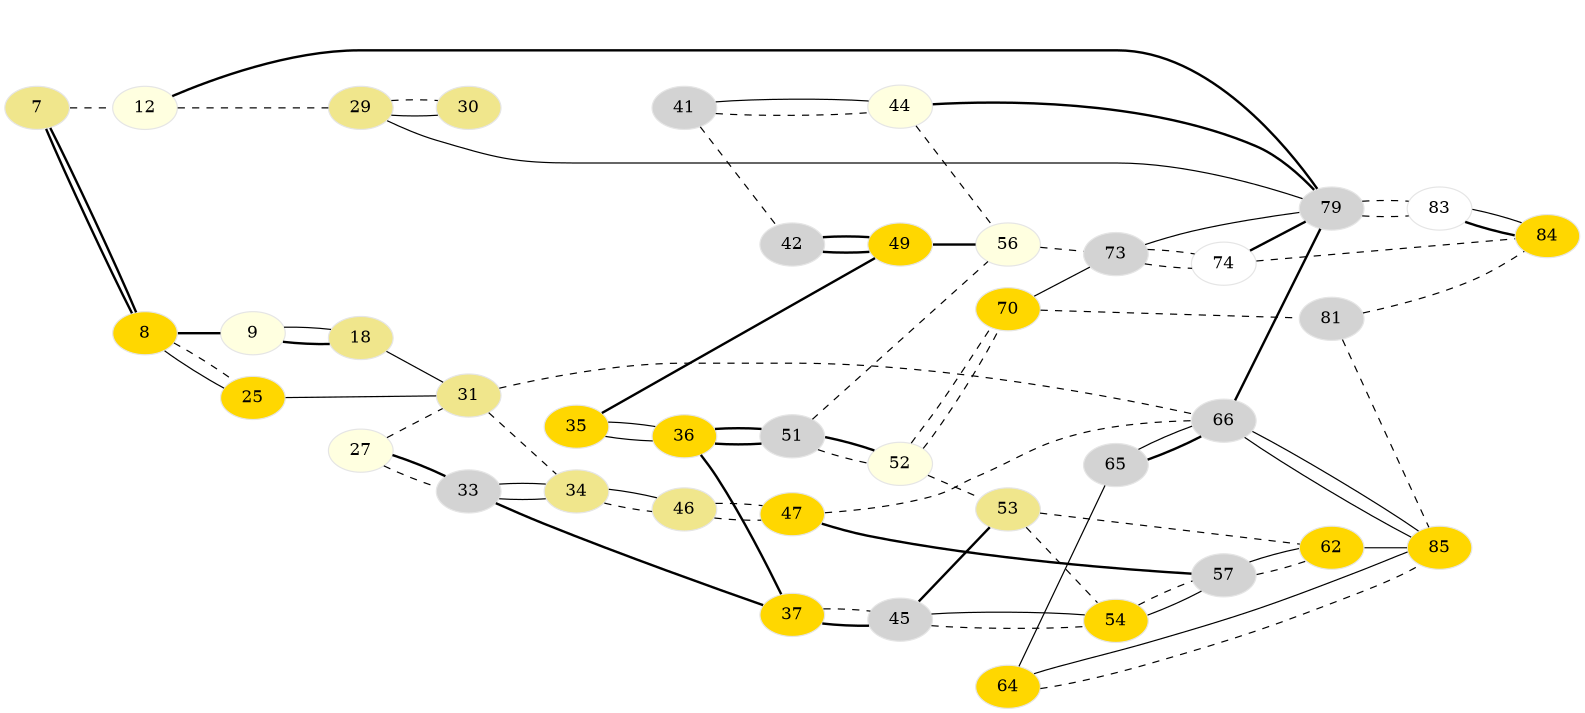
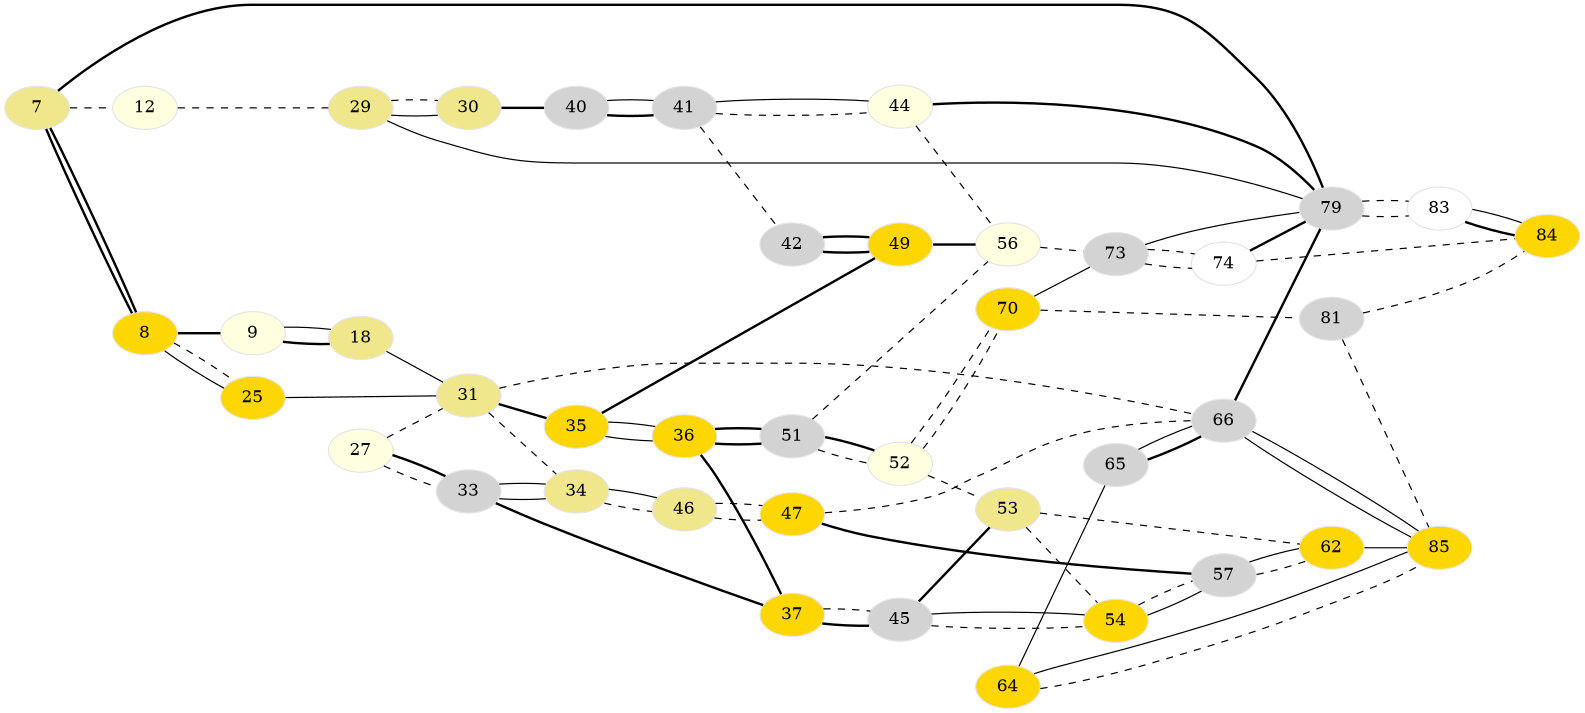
edge "12" -- "79": now "7" -- "79"
node "40": added
edge "31" -- "35": added
